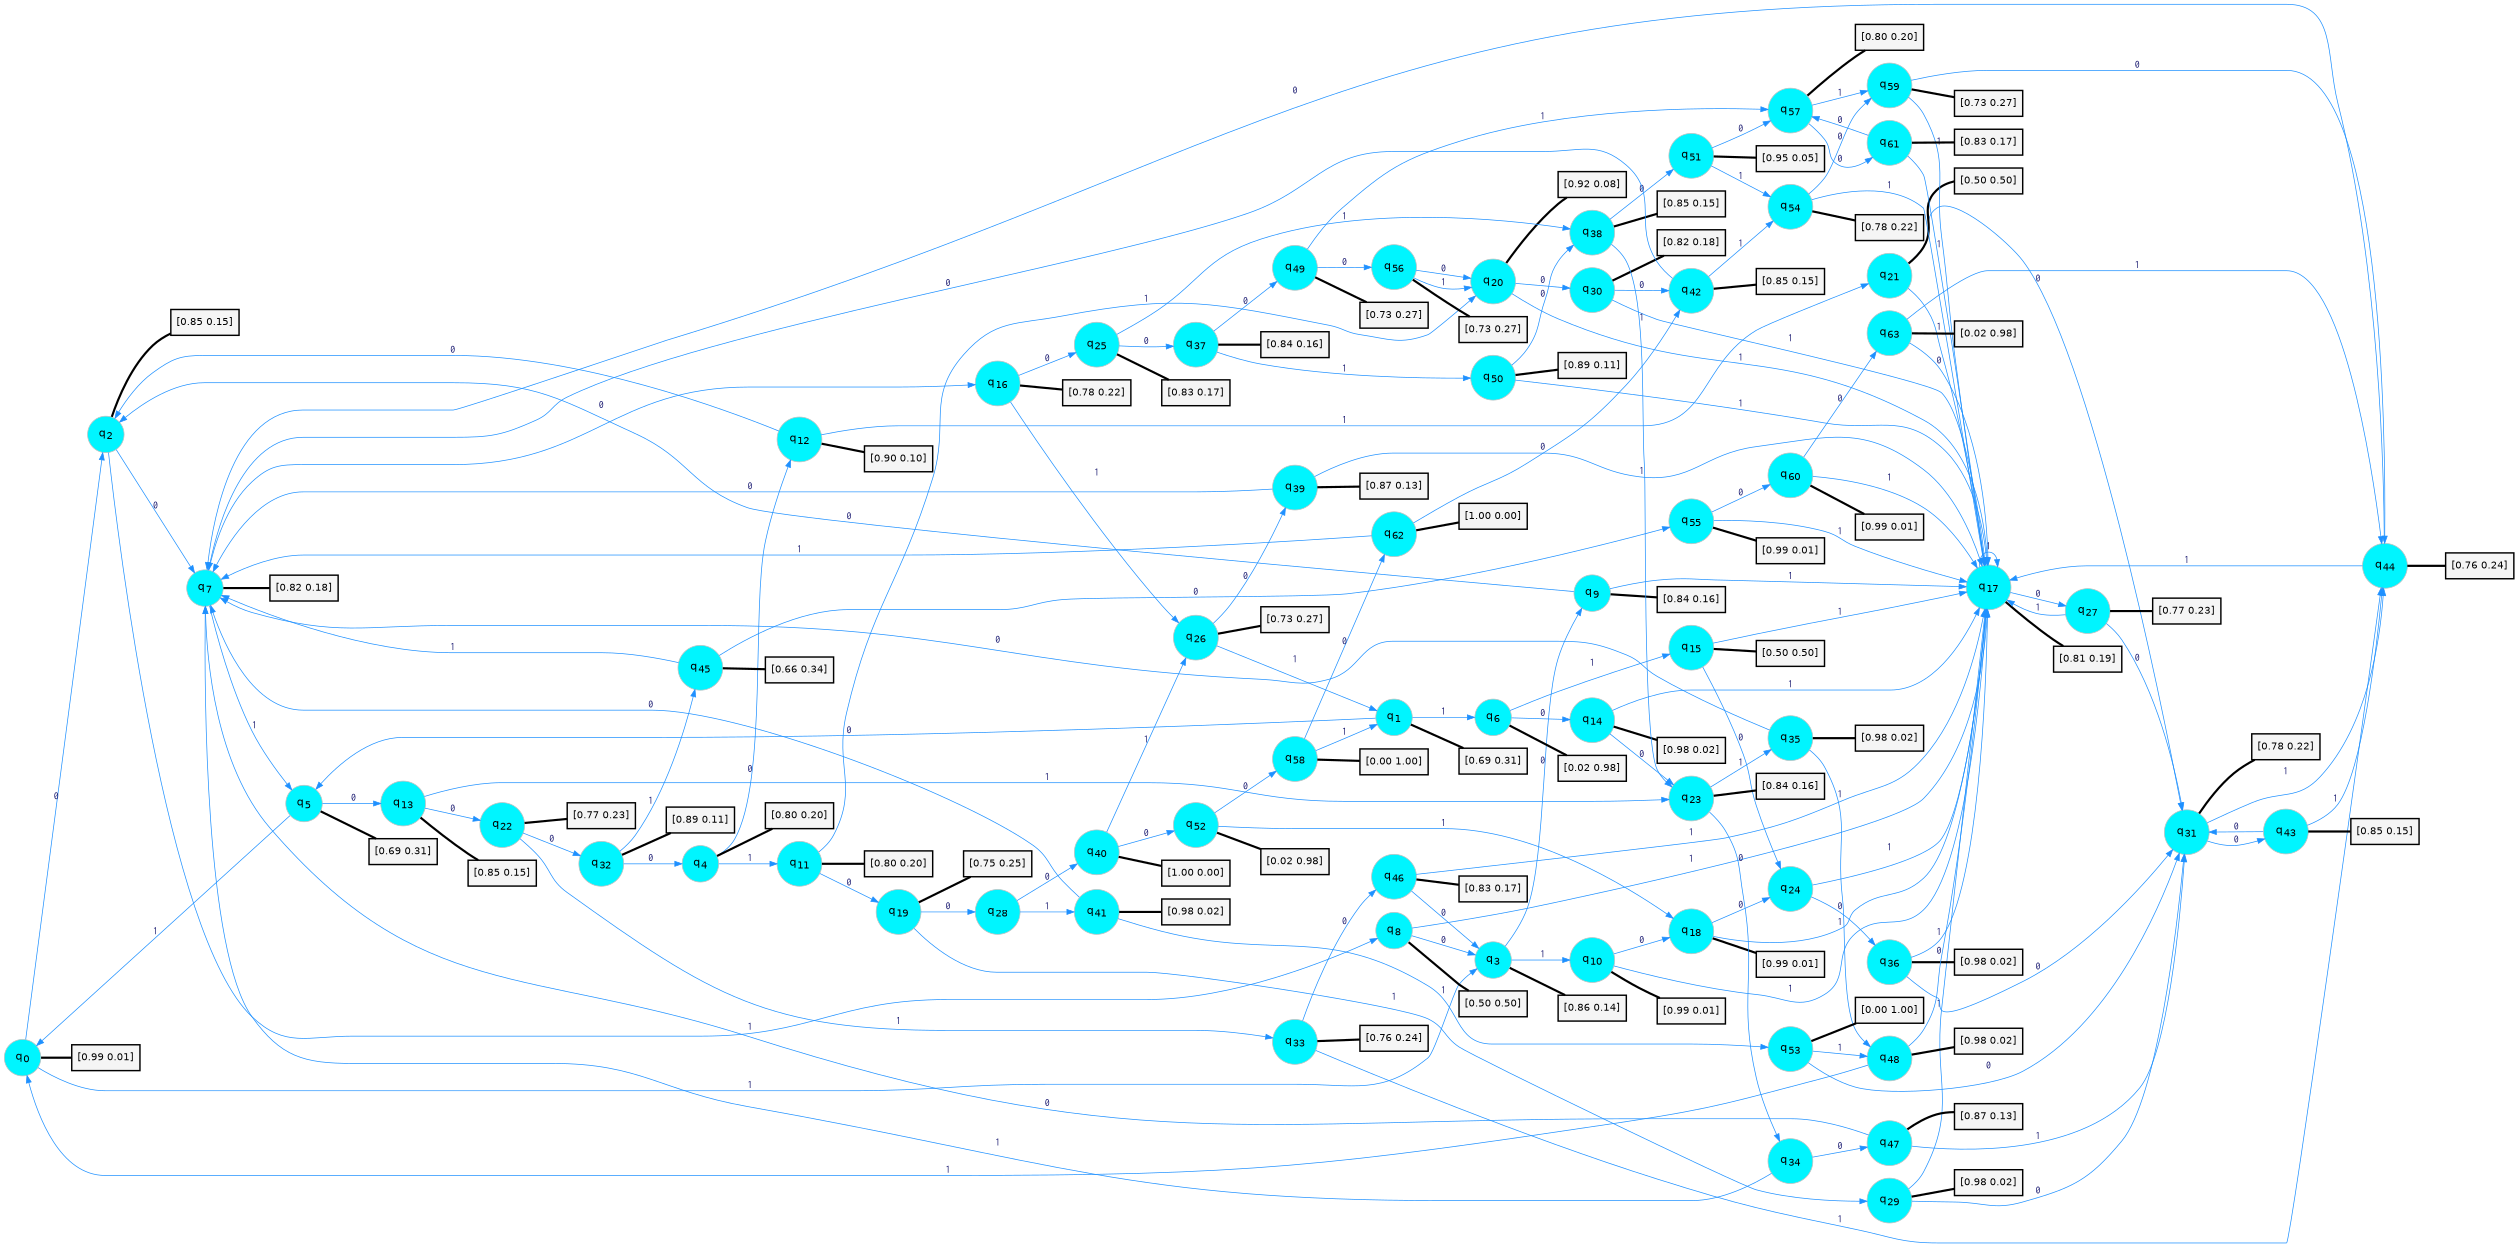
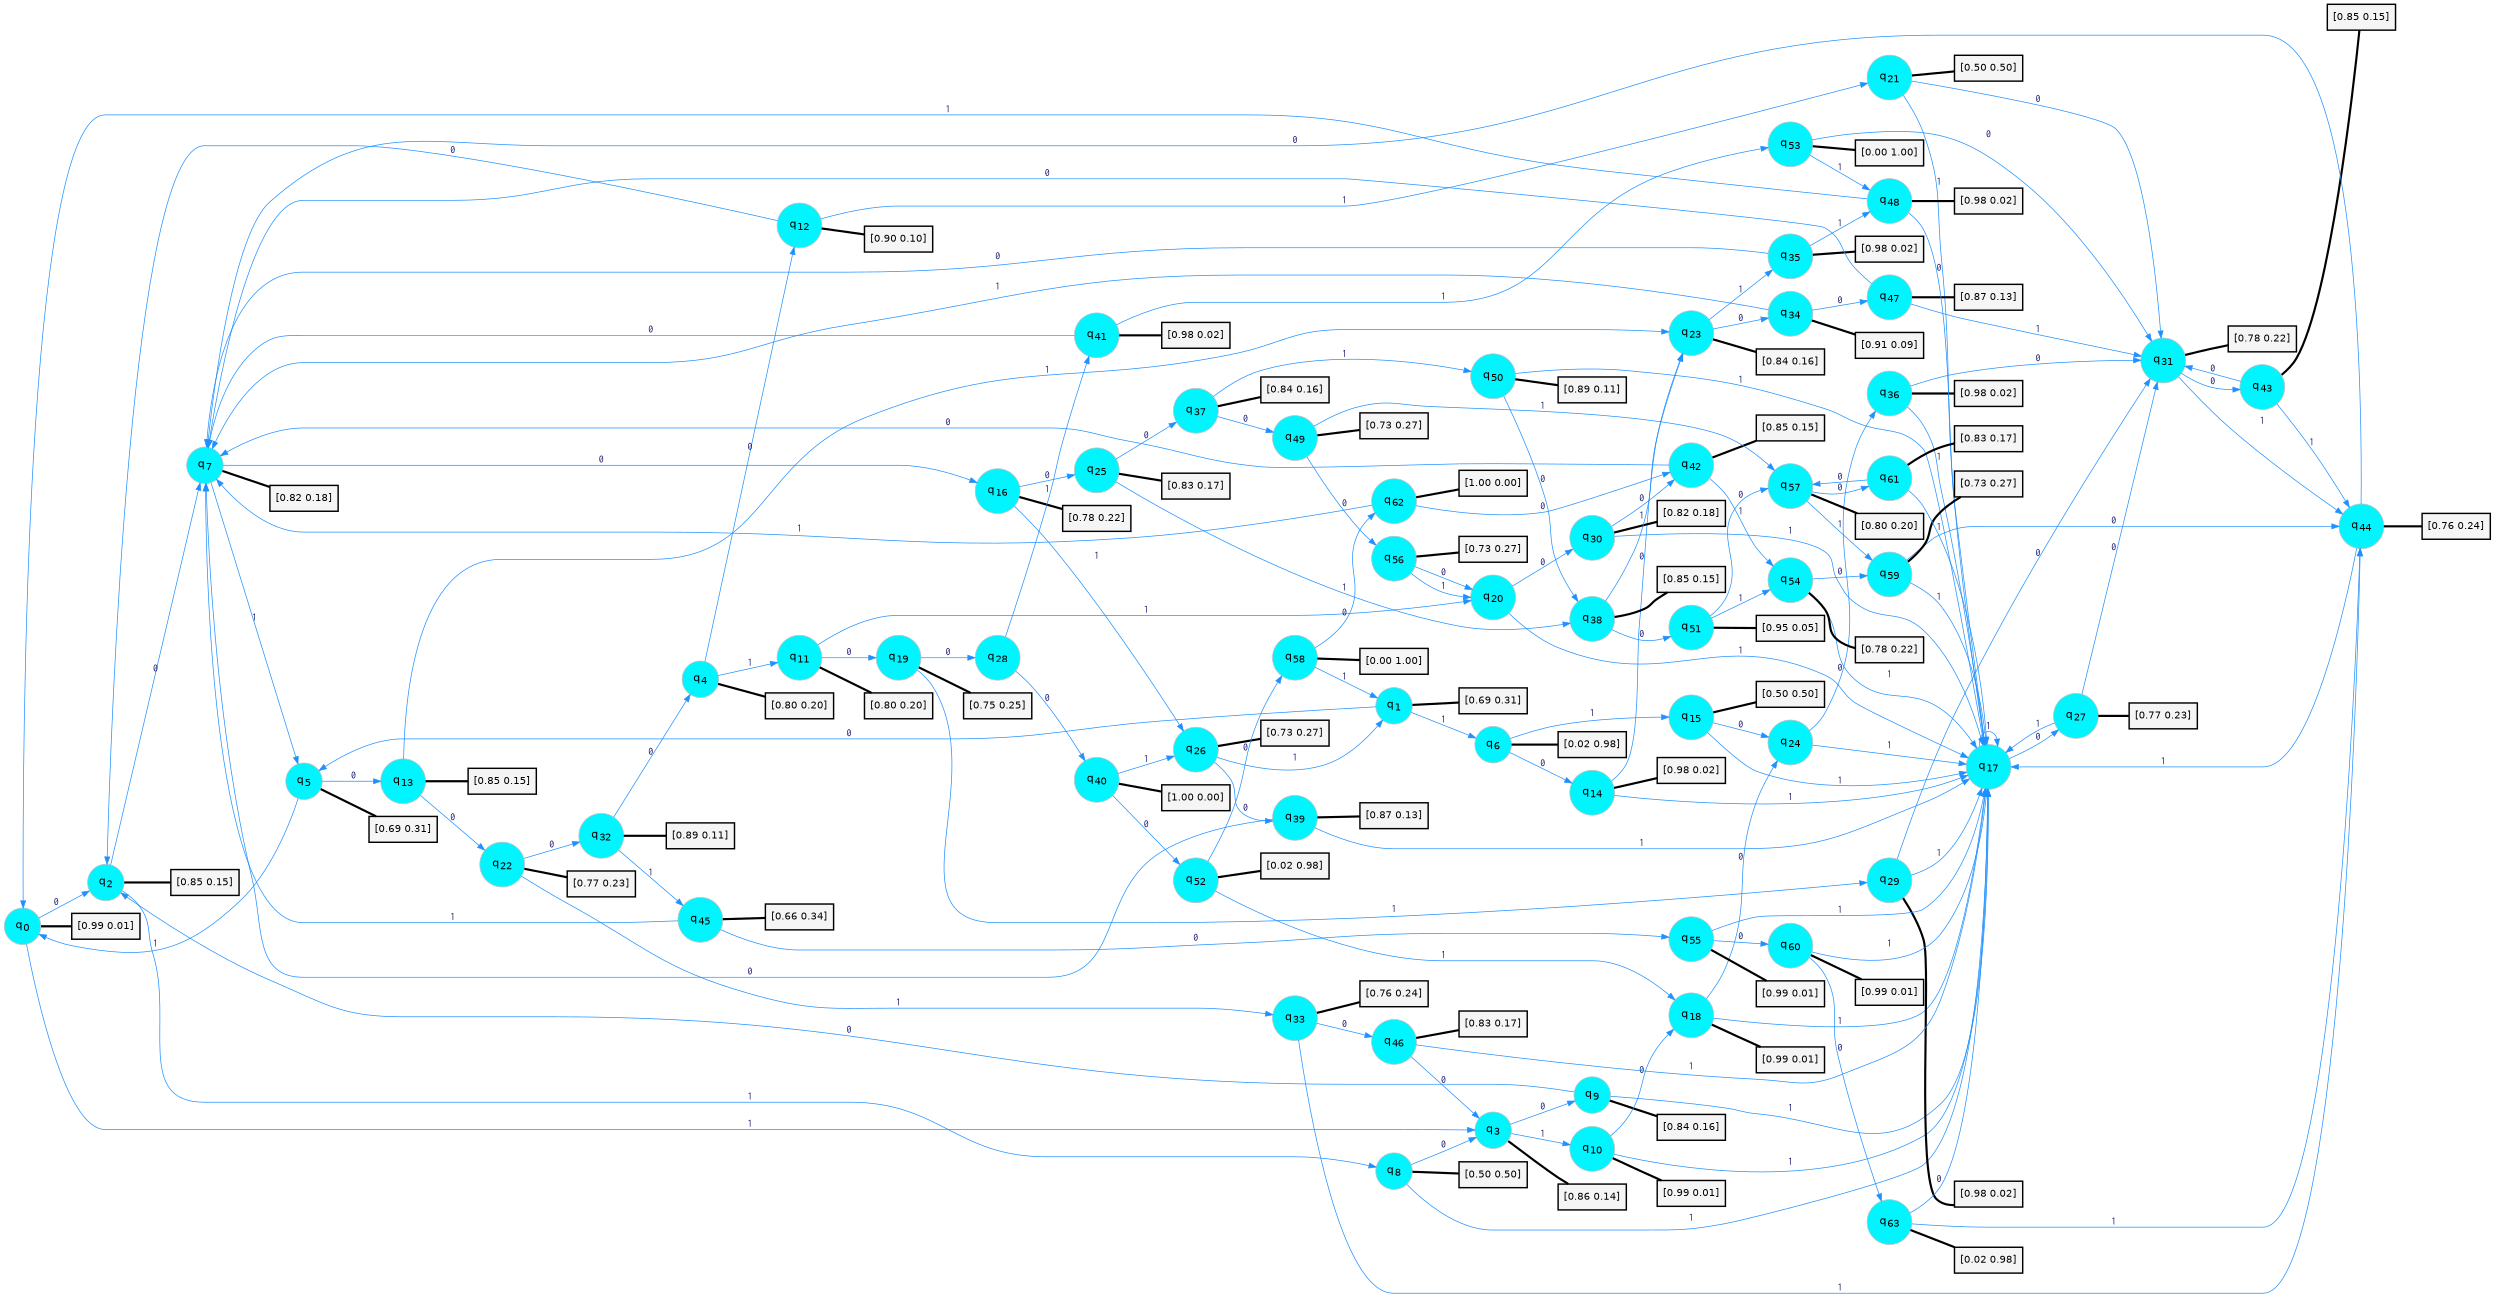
node "[0.92 0.08]": removed
node "[0.91 0.09]": added
node "[0.81 0.19]": removed
